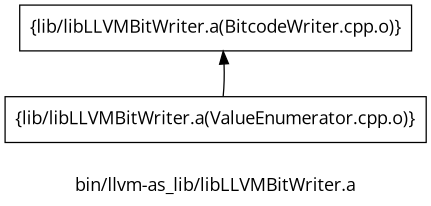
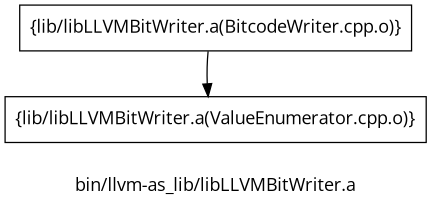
edge "{lib/libLLVMBitWriter.a(ValueEnumerator.cpp.o)}" -> "{lib/libLLVMBitWriter.a(BitcodeWriter.cpp.o)}": reversed
